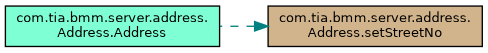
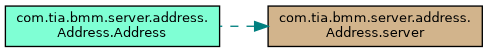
node "com.tia.bmm.server.address. Address.setStreetNo": label "com.tia.bmm.server.address. Address.setStreetNo" -> "com.tia.bmm.server.address. Address.server"
